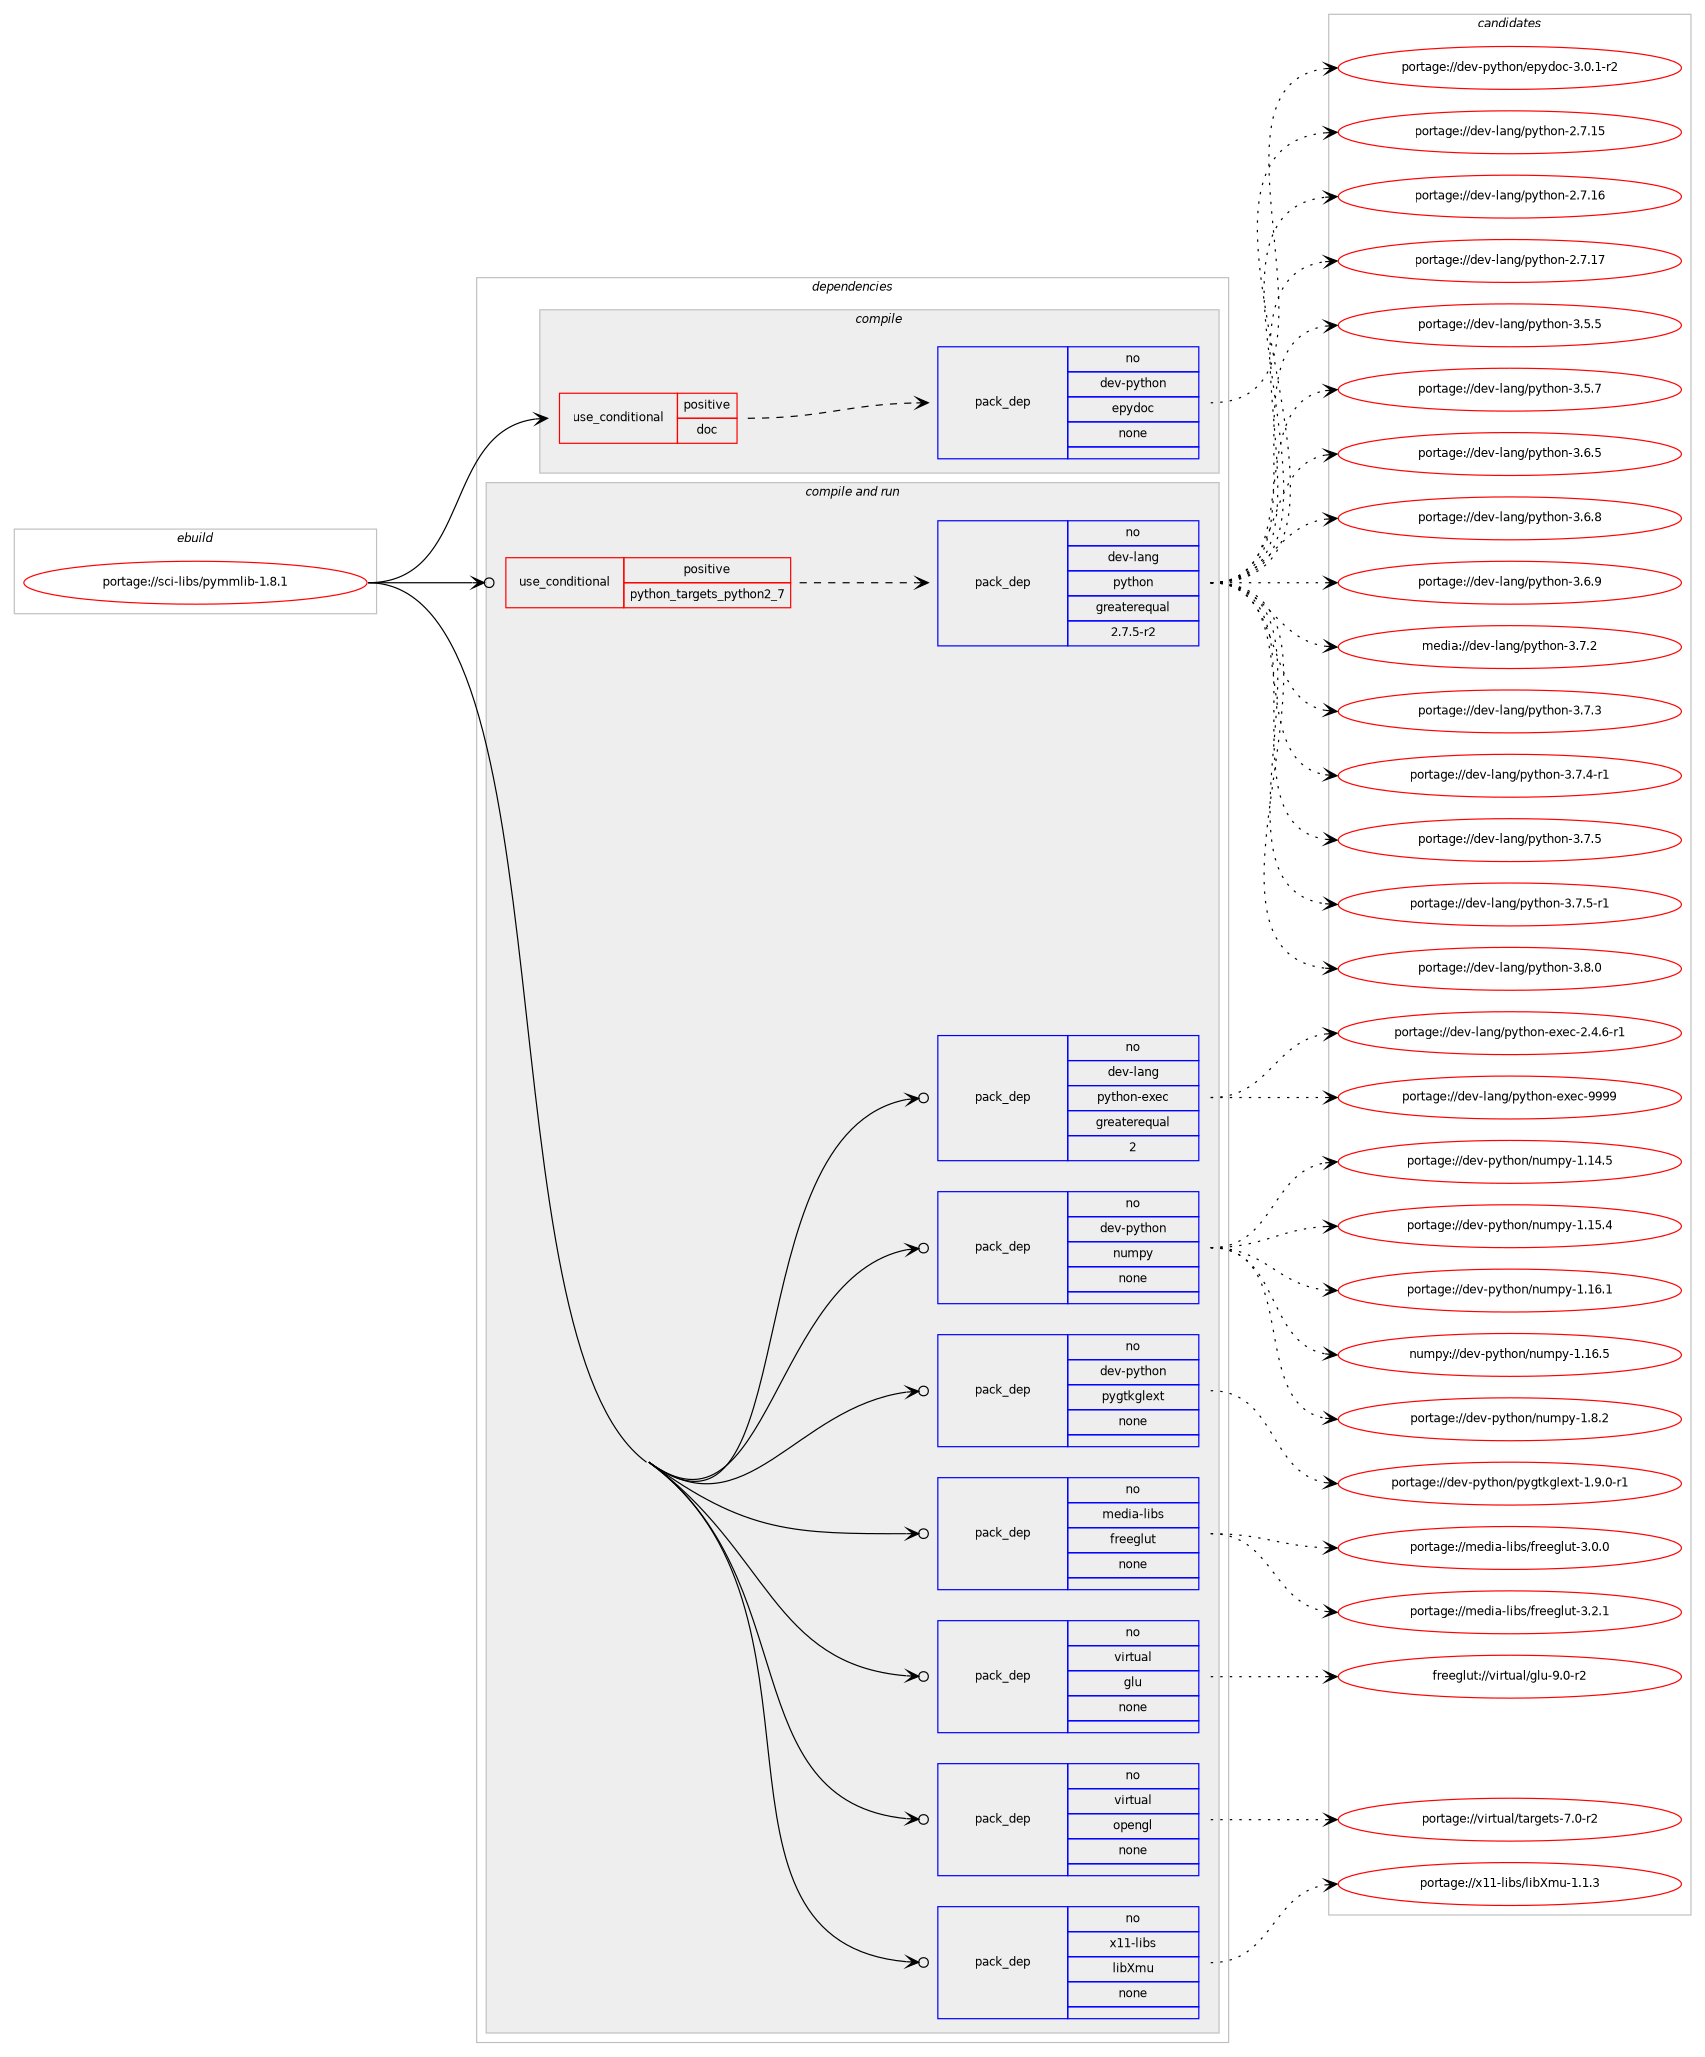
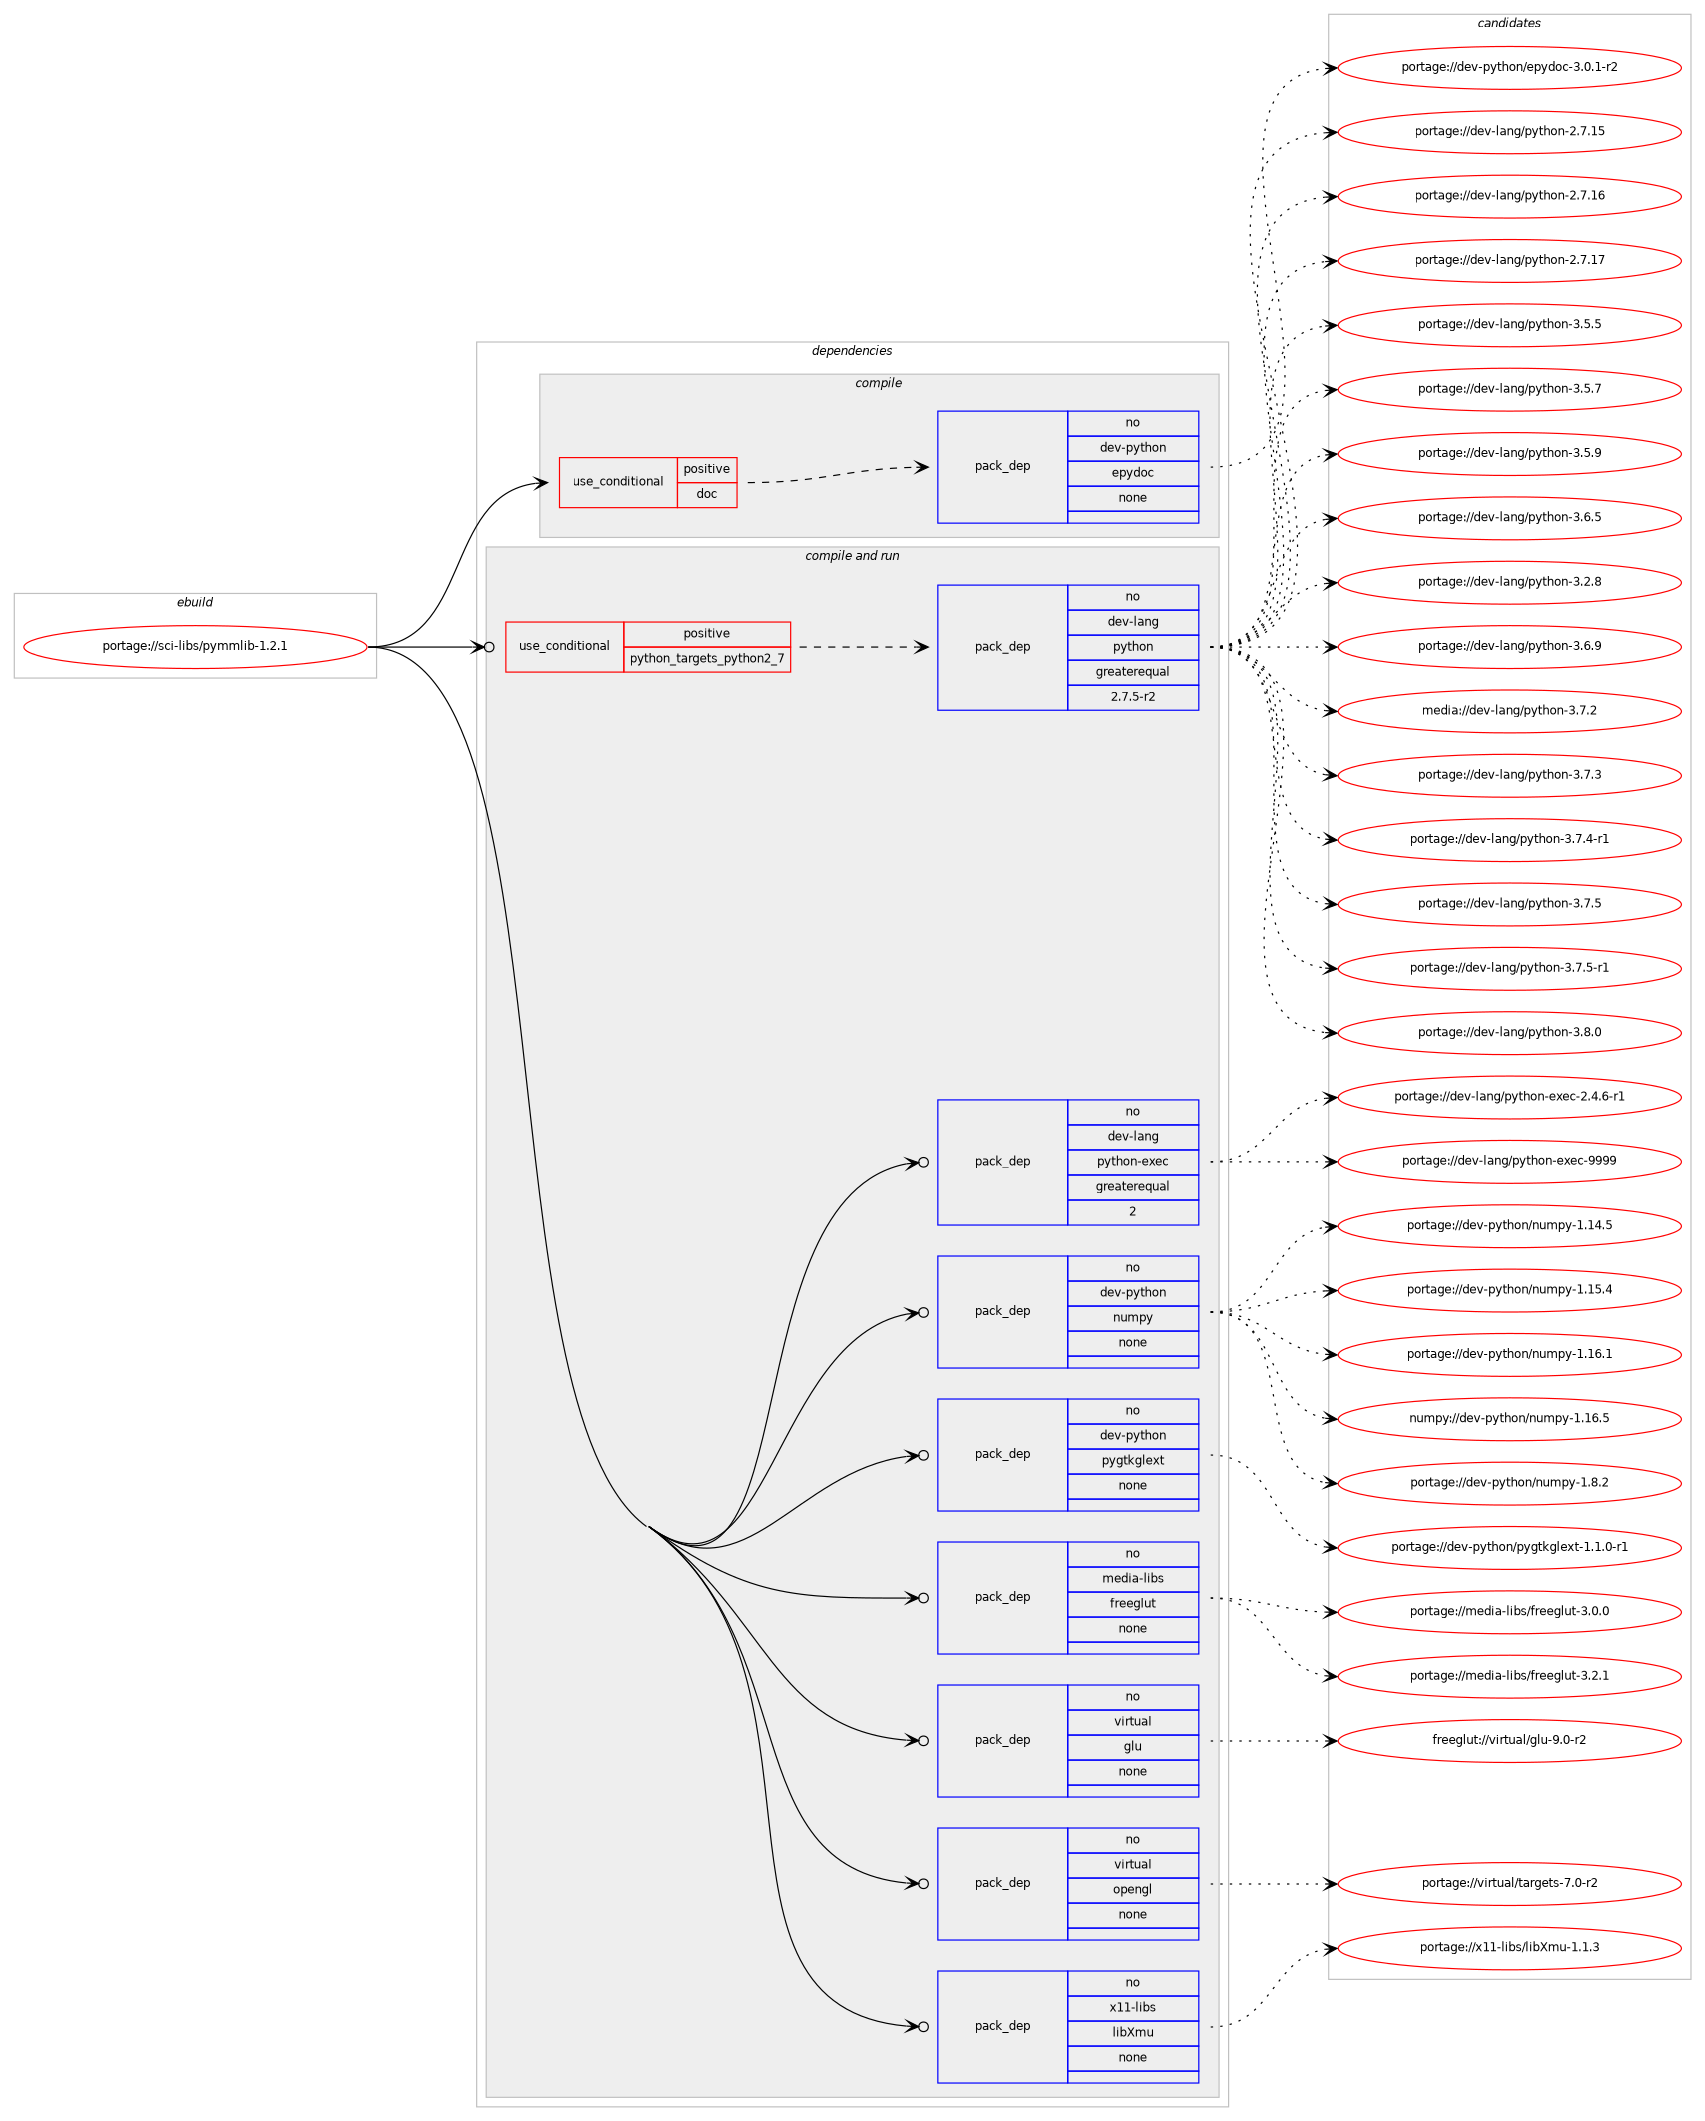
node "portage://dev-lang/python-3.5.9": added
node "portage://dev-lang/python-3.6.8": label "portage://dev-lang/python-3.6.8" -> "portage://dev-lang/python-3.2.8"
node "portage://sci-libs/pymmlib-1.8.1": label "portage://sci-libs/pymmlib-1.8.1" -> "portage://sci-libs/pymmlib-1.2.1"
node "portage://dev-python/pygtkglext-1.9.0-r1": label "portage://dev-python/pygtkglext-1.9.0-r1" -> "portage://dev-python/pygtkglext-1.1.0-r1"
